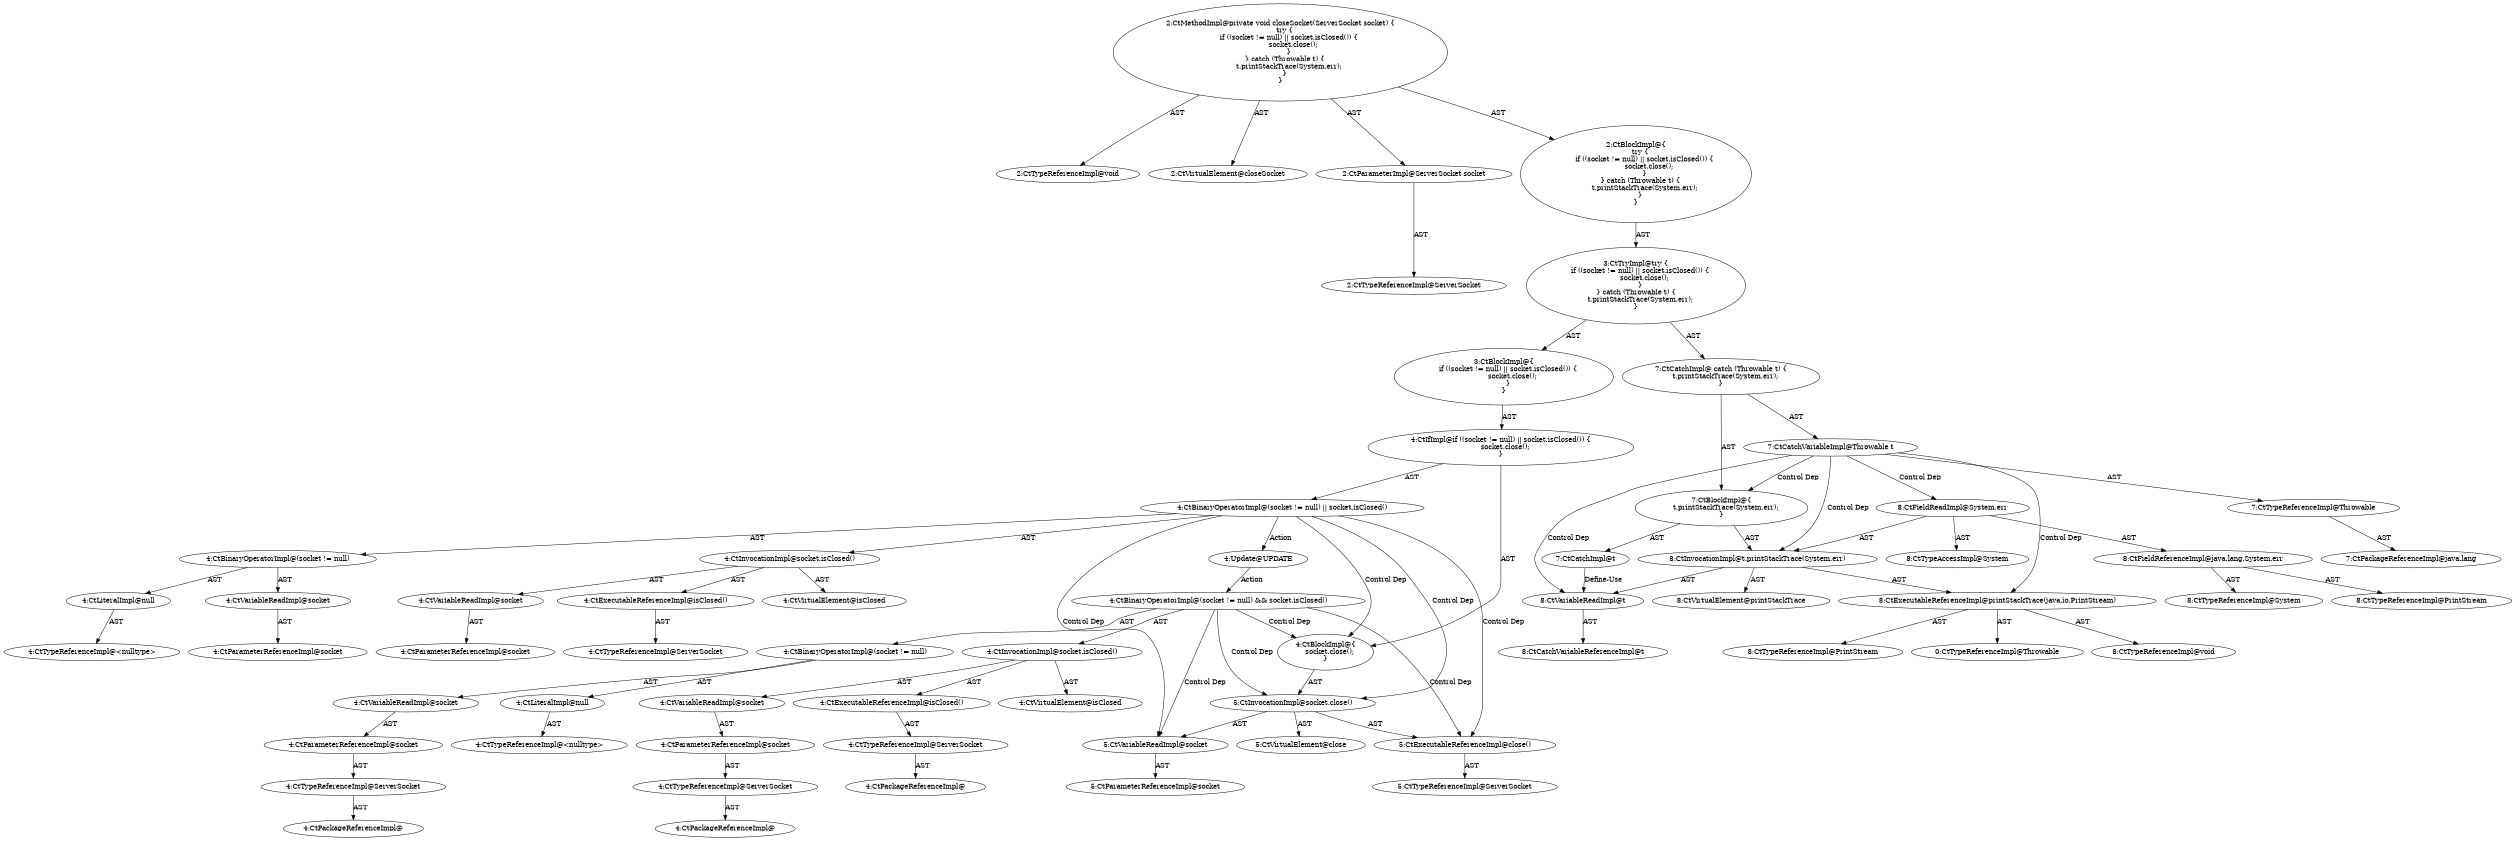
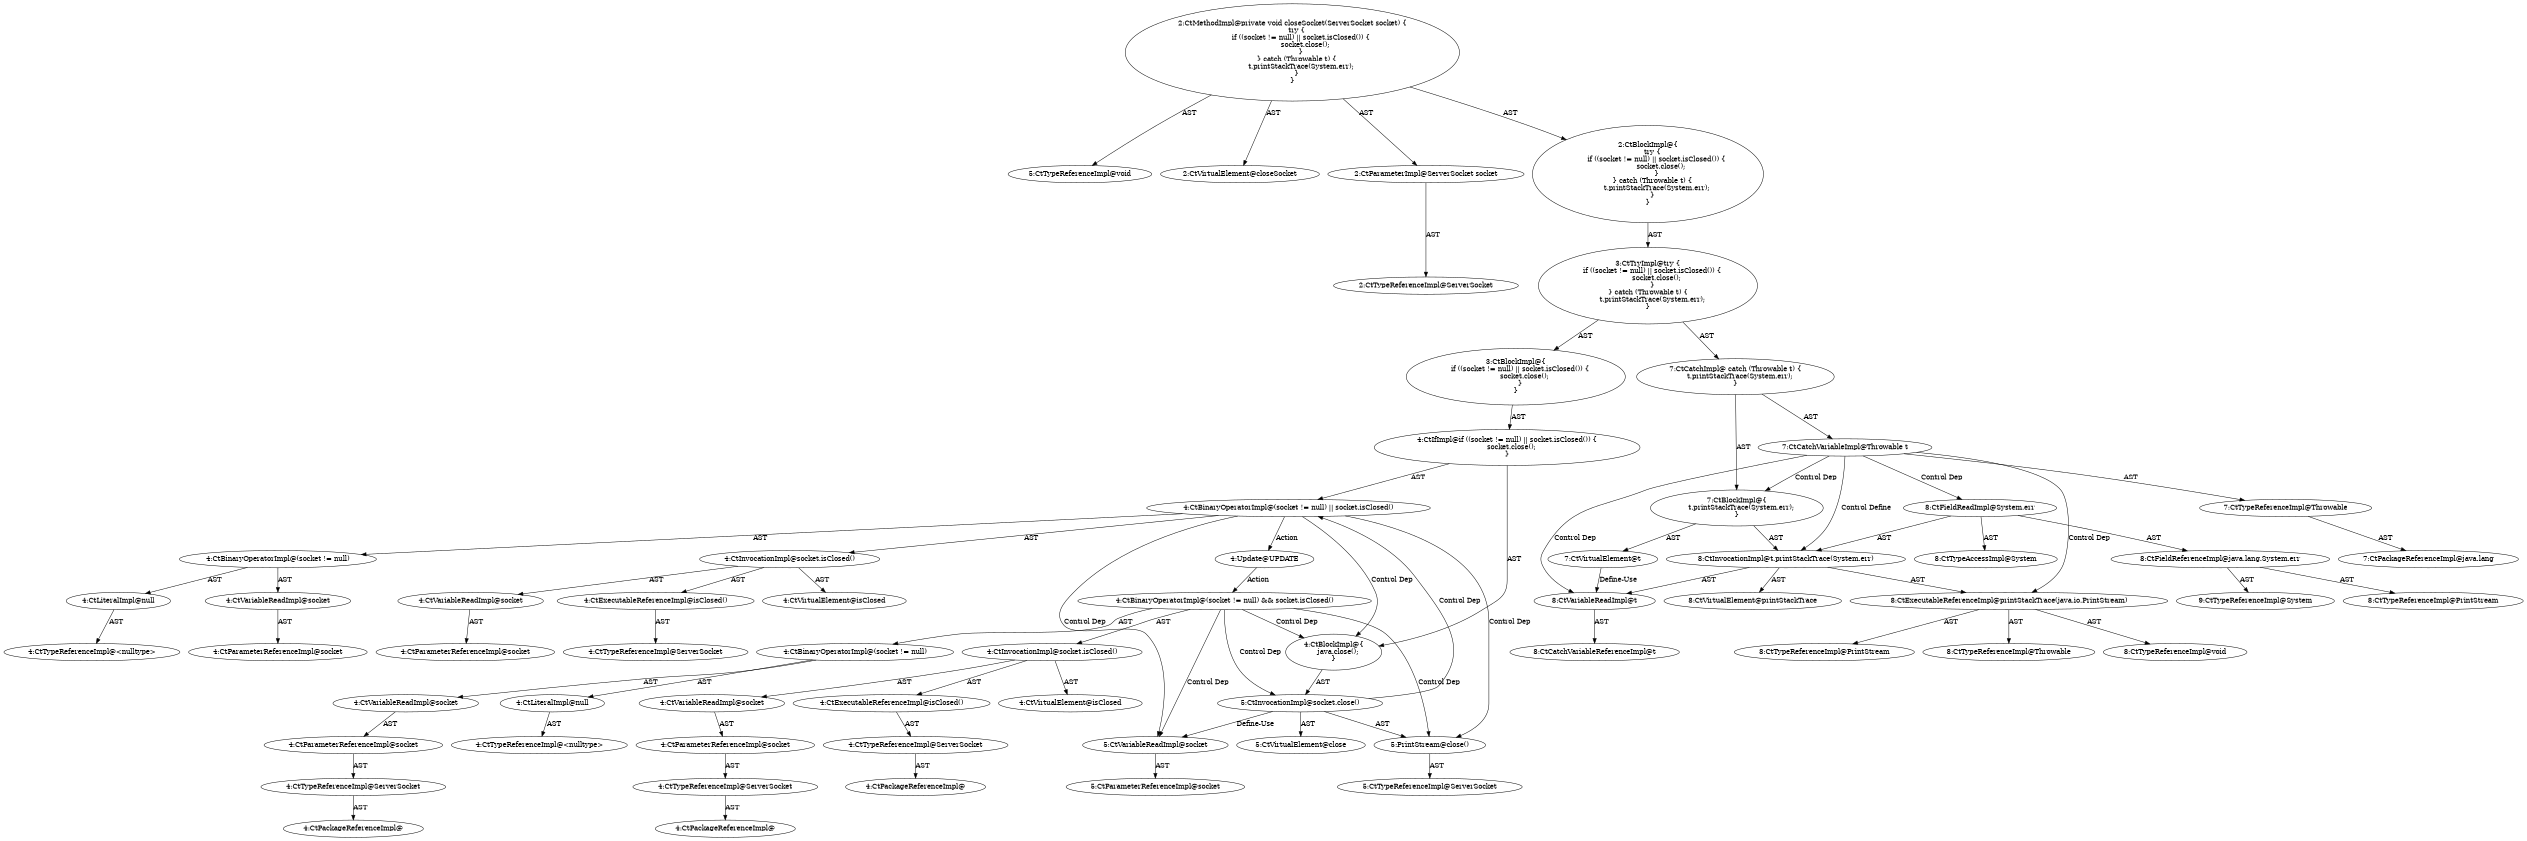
node "2:CtTypeReferenceImpl@void": label "2:CtTypeReferenceImpl@void" -> "5:CtTypeReferenceImpl@void"
edge "7:CtCatchVariableImpl@Throwable t" -> "8:CtInvocationImpl@t.printStackTrace(System.err)": label "Control Dep" -> "Control Define"
node "7:CtCatchImpl@t": label "7:CtCatchImpl@t" -> "7:CtVirtualElement@t"
node "8:CtTypeReferenceImpl@System": label "8:CtTypeReferenceImpl@System" -> "9:CtTypeReferenceImpl@System"
edge "4:CtBinaryOperatorImpl@(socket != null) || socket.isClosed()" -> "5:CtInvocationImpl@socket.close()": reversed
node "4:CtBlockImpl@{ socket.close(); }": label "4:CtBlockImpl@{ socket.close(); }" -> "4:CtBlockImpl@{ java.close(); }"
node "0:CtTypeReferenceImpl@Throwable": label "0:CtTypeReferenceImpl@Throwable" -> "8:CtTypeReferenceImpl@Throwable"
edge "5:CtInvocationImpl@socket.close()" -> "5:CtVariableReadImpl@socket": label "AST" -> "Define-Use"
node "5:CtExecutableReferenceImpl@close()": label "5:CtExecutableReferenceImpl@close()" -> "5:PrintStream@close()"
